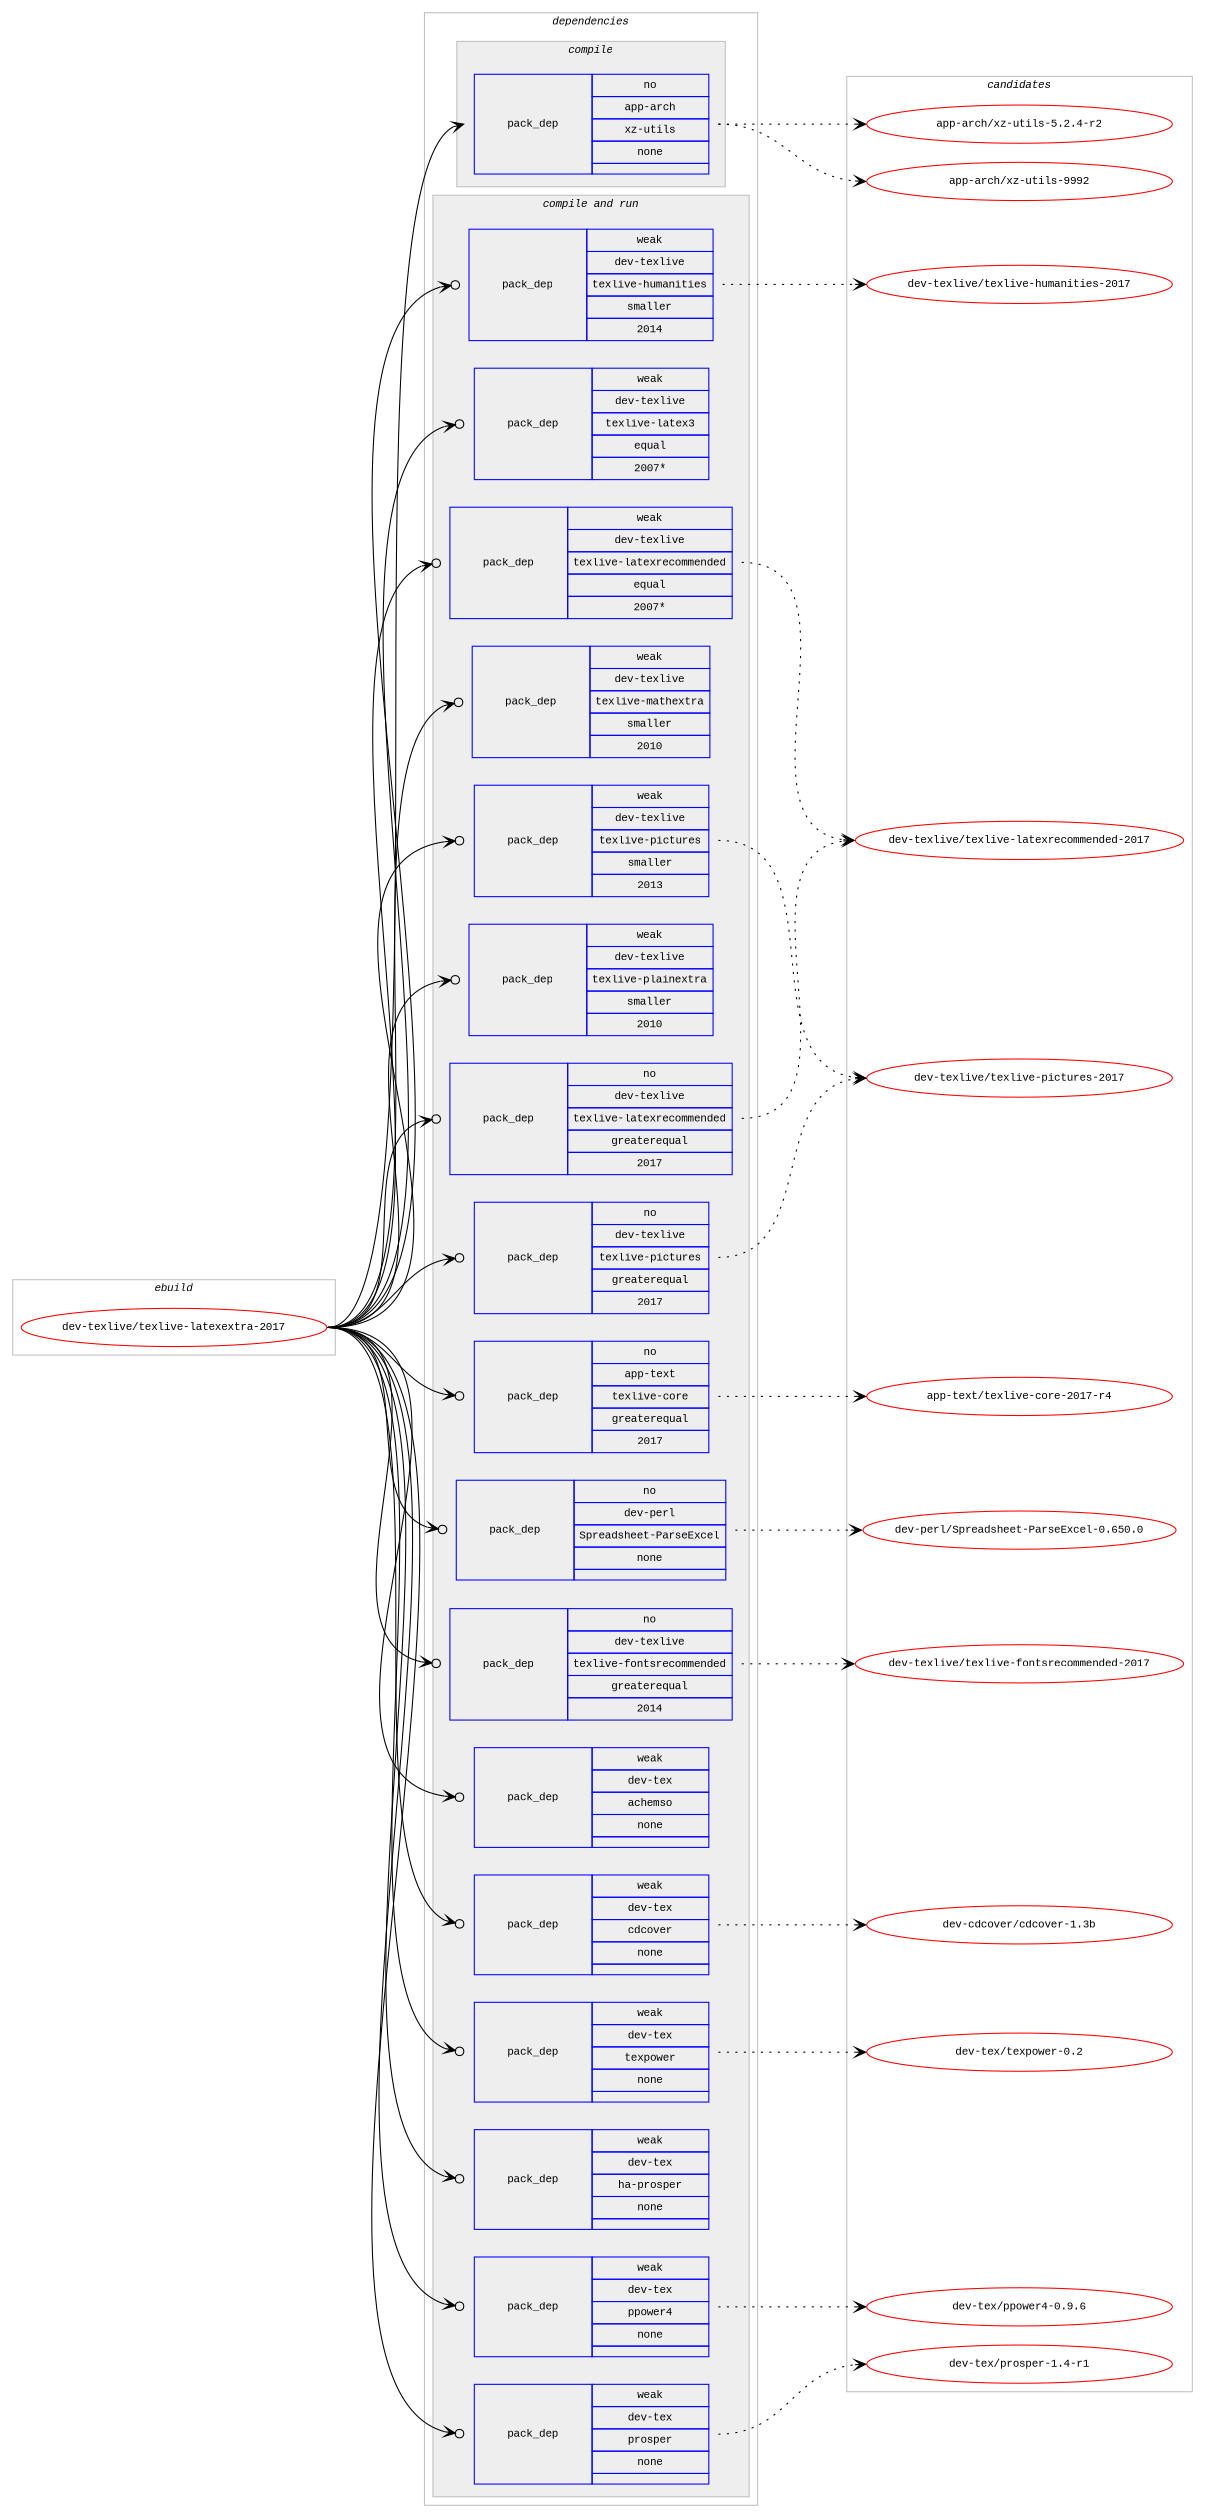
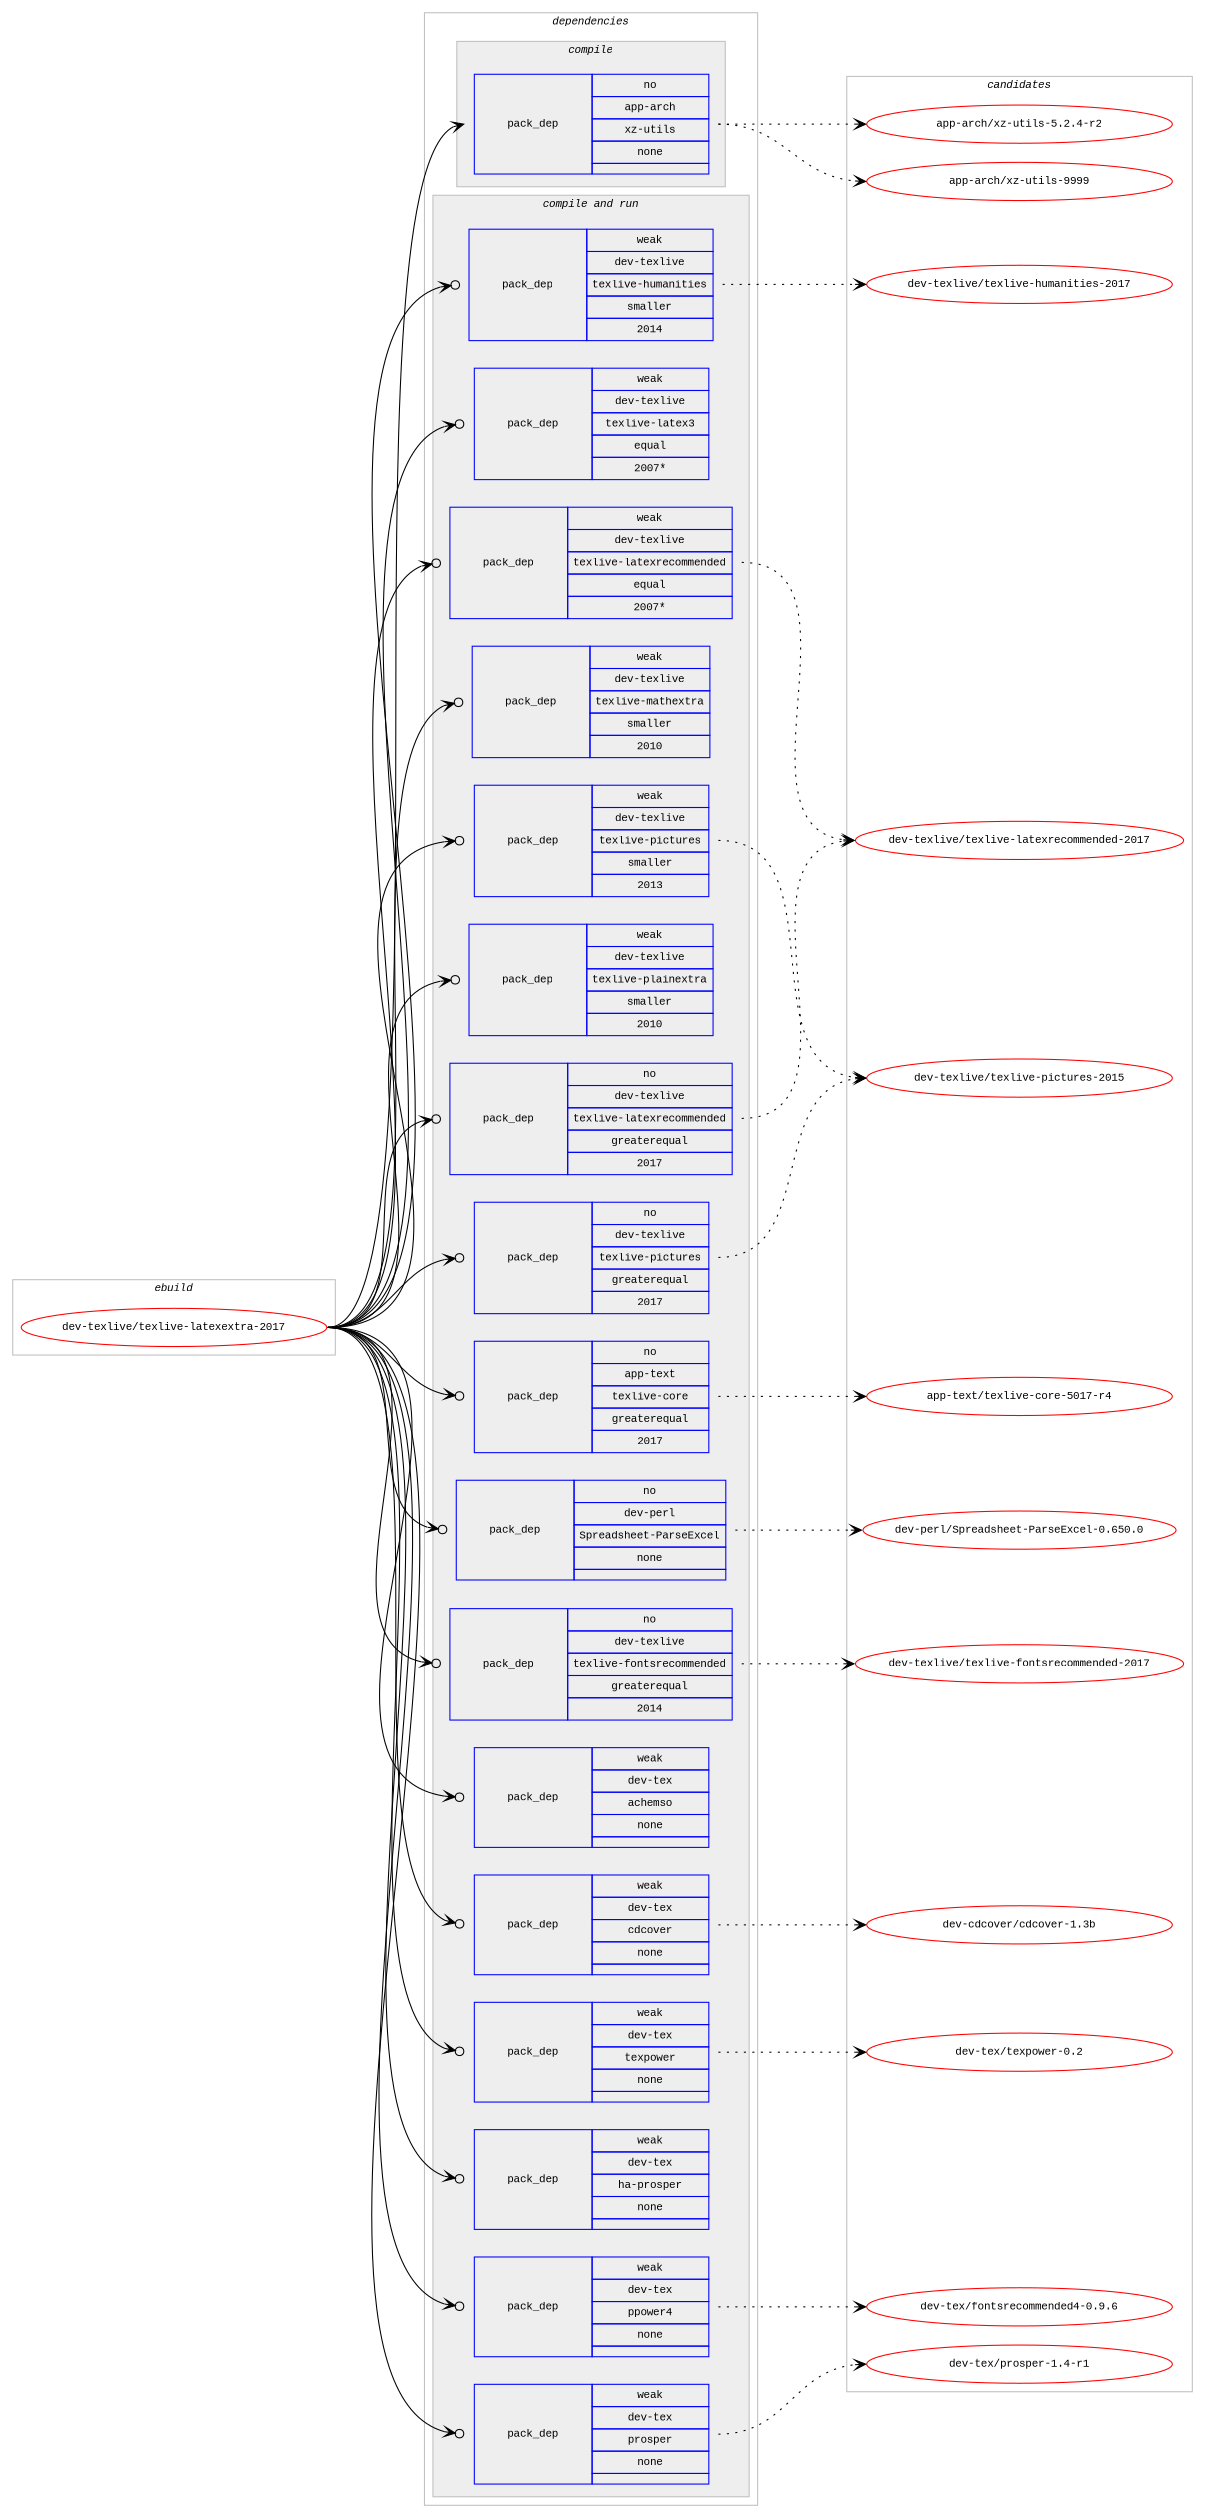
node "app-arch/xz-utils-9992": label "app-arch/xz-utils-9992" -> "app-arch/xz-utils-9999"
node "dev-texlive/texlive-pictures-2017": label "dev-texlive/texlive-pictures-2017" -> "dev-texlive/texlive-pictures-2015"
node "app-text/texlive-core-2017-r4": label "app-text/texlive-core-2017-r4" -> "app-text/texlive-core-5017-r4"
node "dev-tex/ppower4-0.9.6": label "dev-tex/ppower4-0.9.6" -> "dev-tex/fontsrecommended4-0.9.6"
